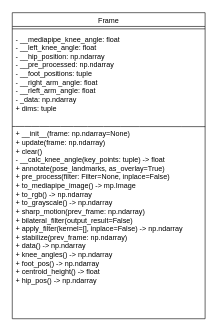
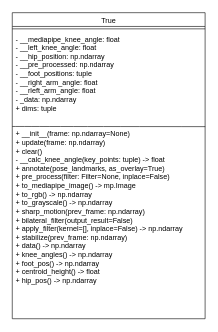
node "Frame": label "Frame" -> "True"
